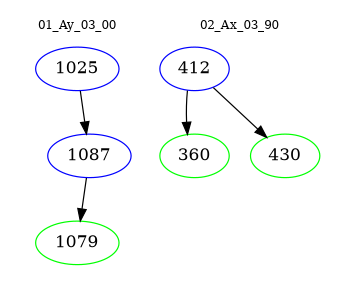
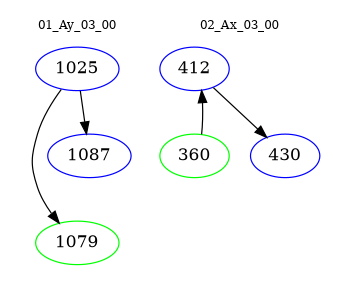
cluster "02_Ax_03_90": label "02_Ax_03_90" -> "02_Ax_03_00"
edge "412" -> "360": reversed
node "430": color green -> blue
edge "1087" -> "1079": now "1025" -> "1079"
